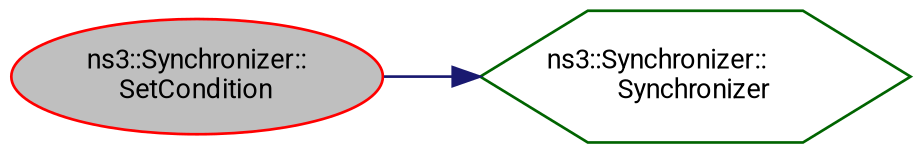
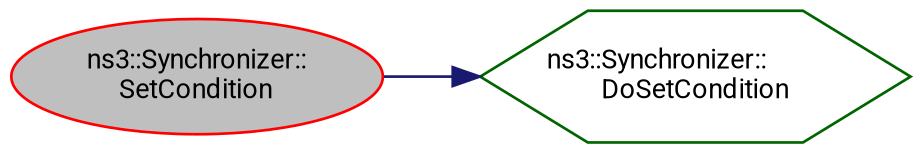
node "ns3::Synchronizer:: Synchronizer": label "ns3::Synchronizer:: Synchronizer" -> "ns3::Synchronizer:: DoSetCondition"
